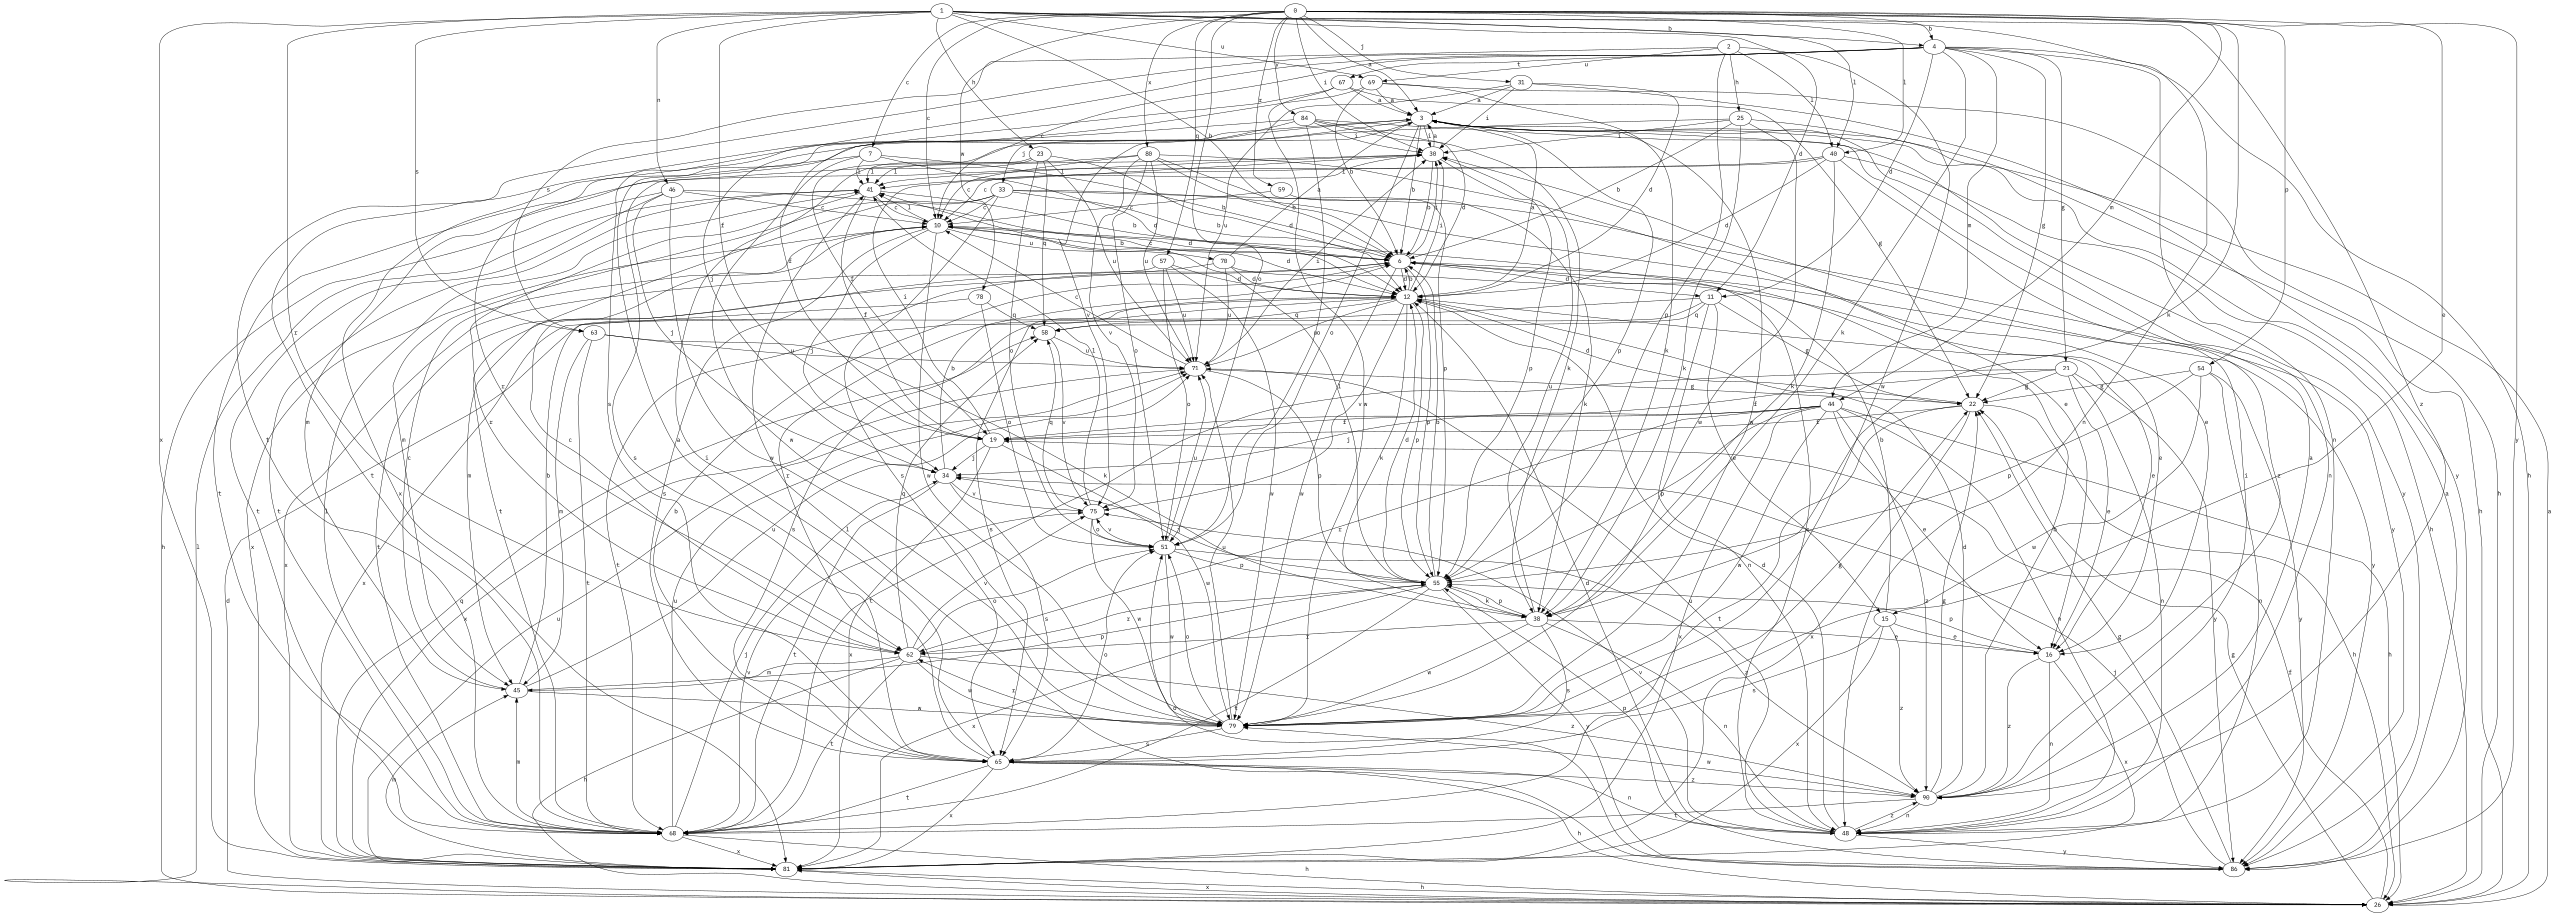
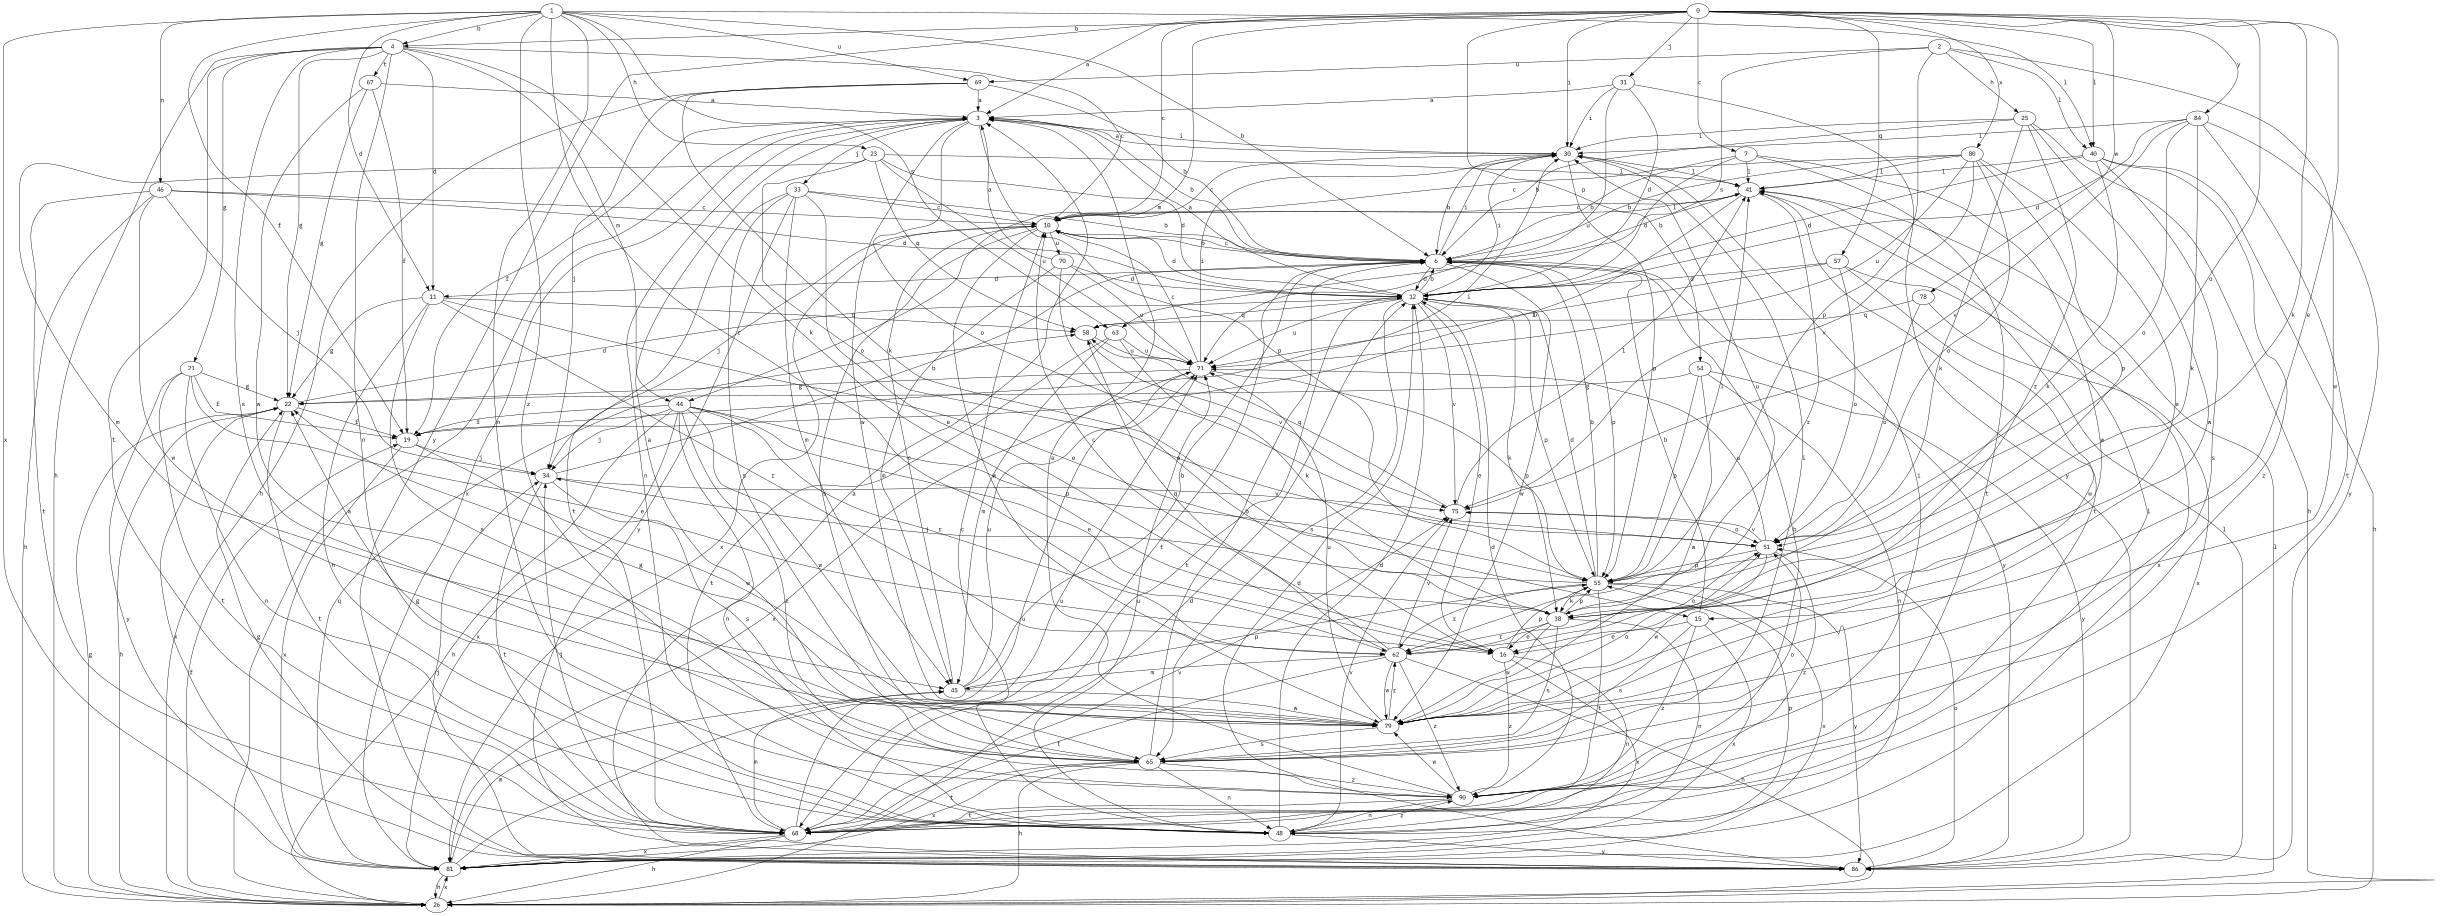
node "59": removed
edge "75" -> "79": removed, label "w"
